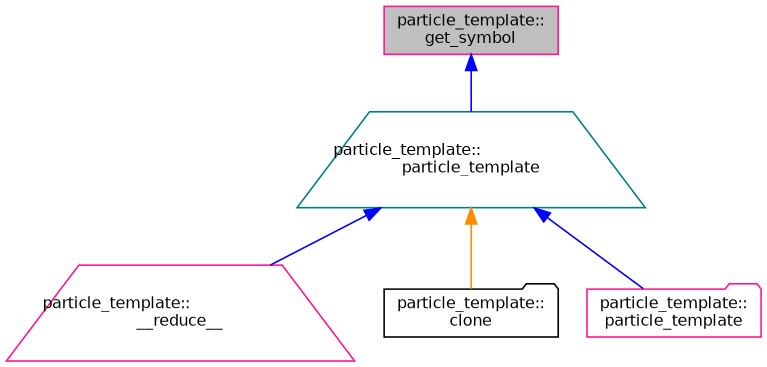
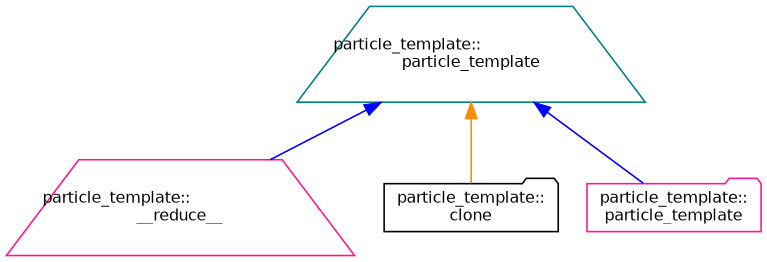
node "particle_template:: get_symbol": removed
